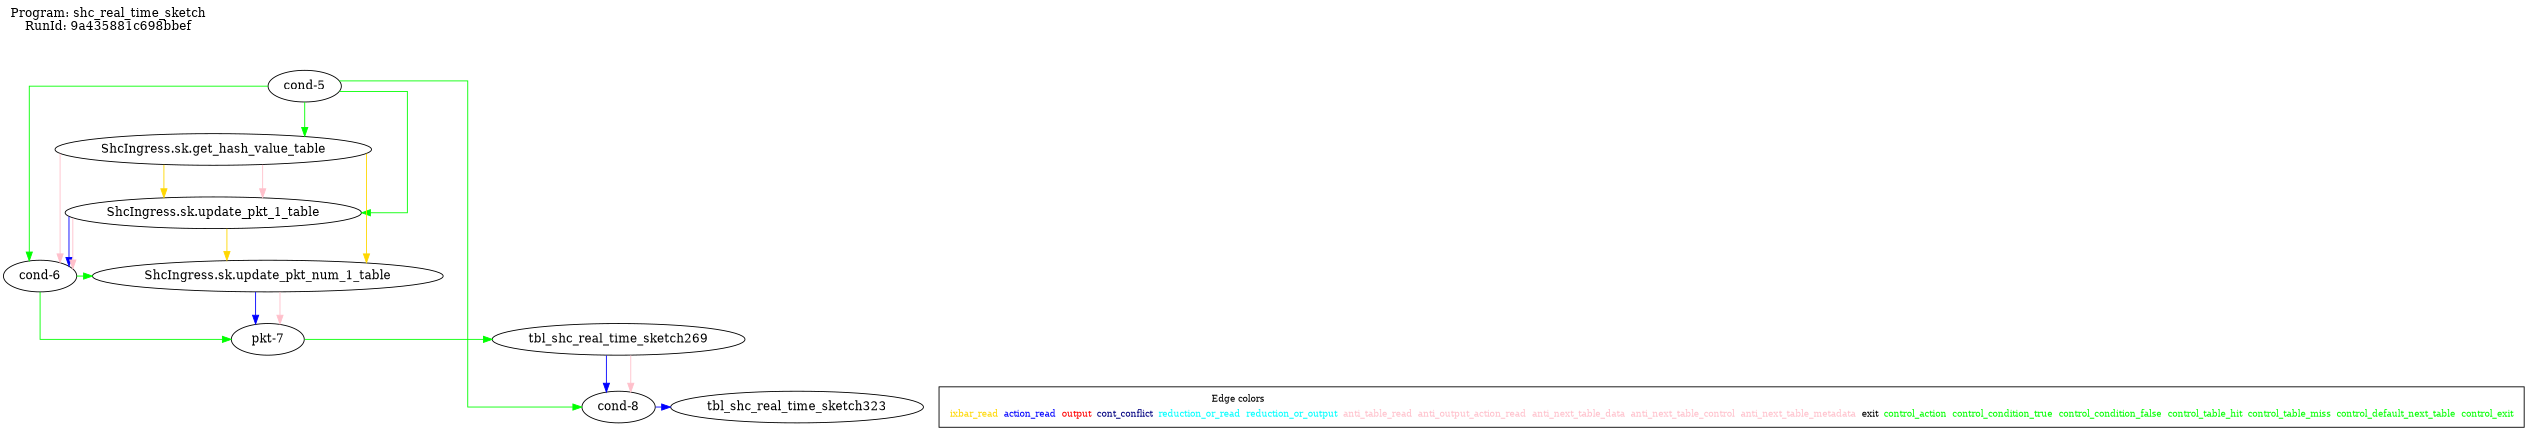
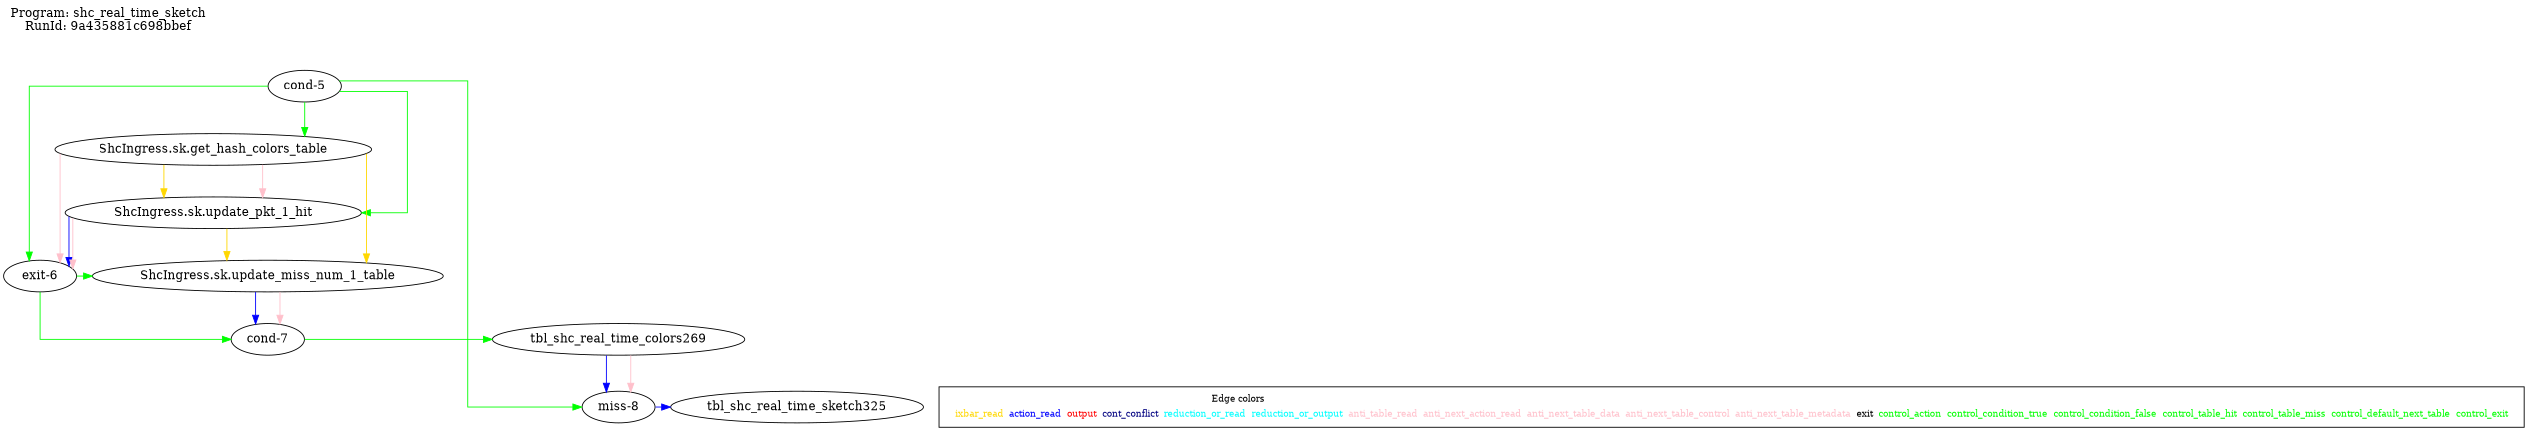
node "ShcIngress.sk.get_hash_value_table": label "ShcIngress.sk.get_hash_value_table" -> "ShcIngress.sk.get_hash_colors_table"
node "ShcIngress.sk.update_pkt_1_table": label "ShcIngress.sk.update_pkt_1_table" -> "ShcIngress.sk.update_pkt_1_hit"
node "cond-6": label "cond-6" -> "exit-6"
node "ShcIngress.sk.update_pkt_num_1_table": label "ShcIngress.sk.update_pkt_num_1_table" -> "ShcIngress.sk.update_miss_num_1_table"
node "pkt-7": label "pkt-7" -> "cond-7"
node "tbl_shc_real_time_sketch269": label "tbl_shc_real_time_sketch269" -> "tbl_shc_real_time_colors269"
node "cond-8": label "cond-8" -> "miss-8"
node "tbl_shc_real_time_sketch323": label "tbl_shc_real_time_sketch323" -> "tbl_shc_real_time_sketch325"
node "Edge colors": text "anti_output_action_read" -> "anti_next_action_read"
